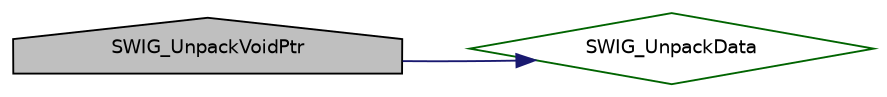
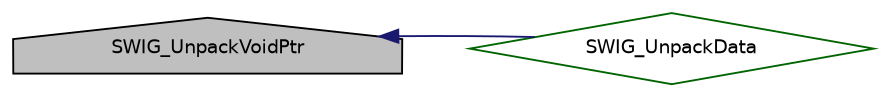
edge "SWIG_UnpackVoidPtr" -> "SWIG_UnpackData": reversed
